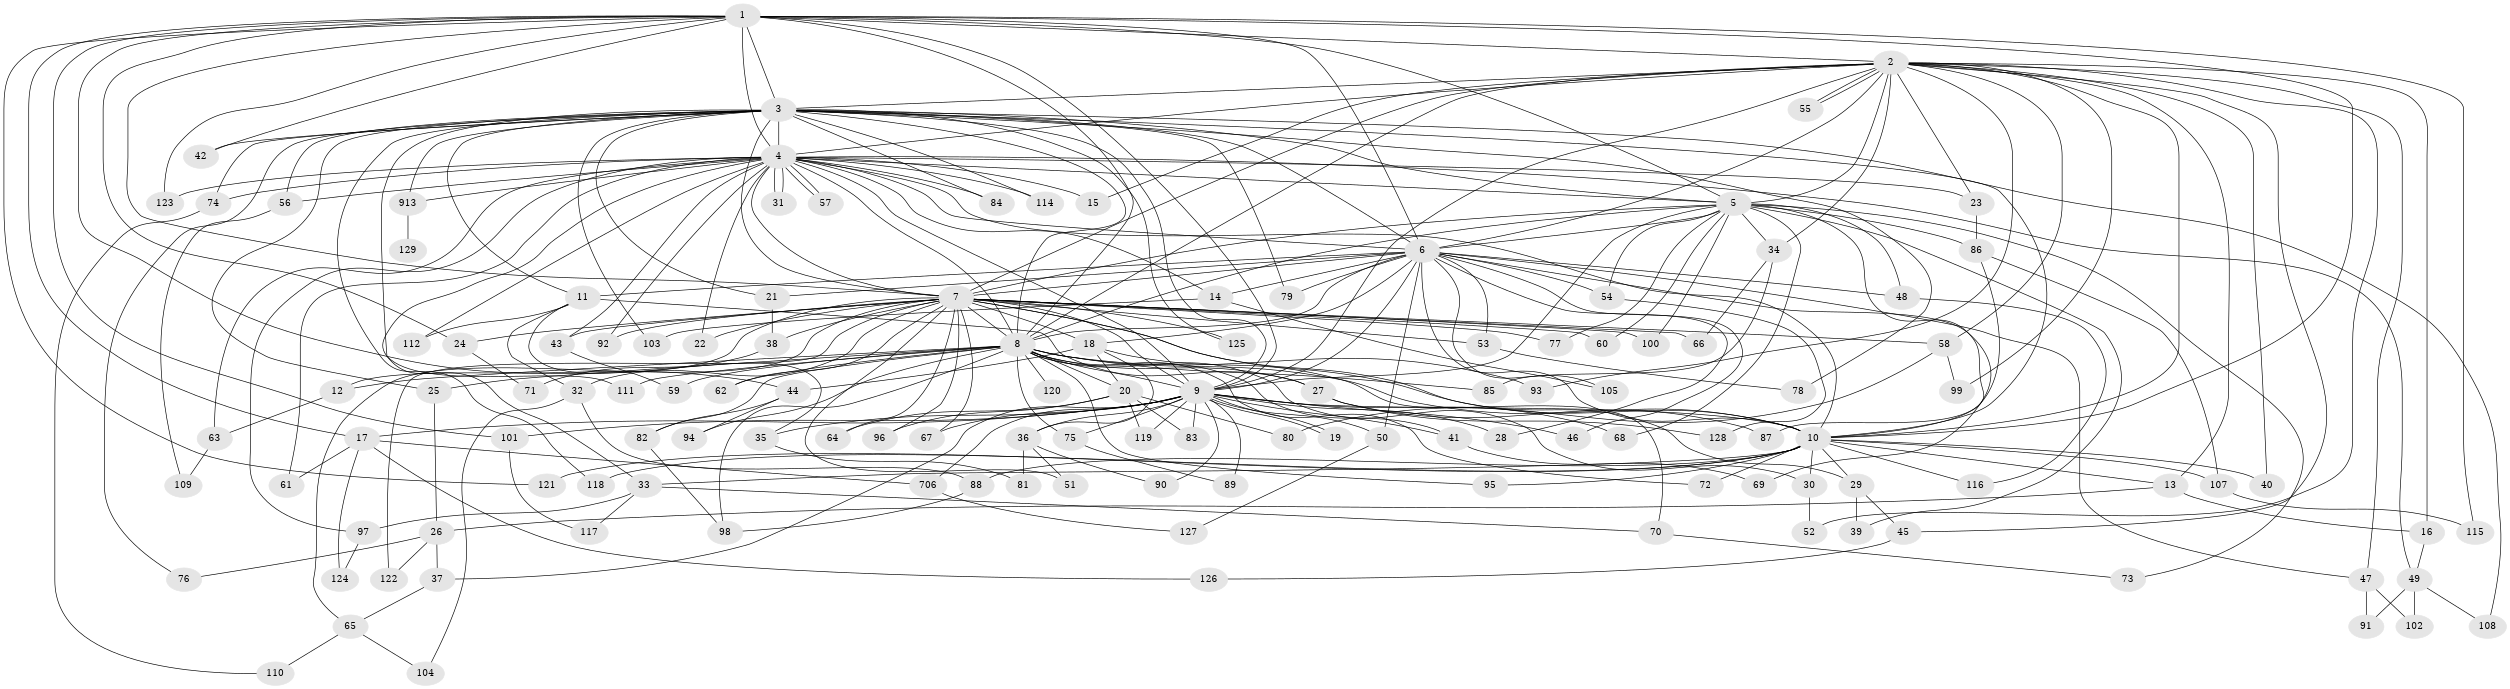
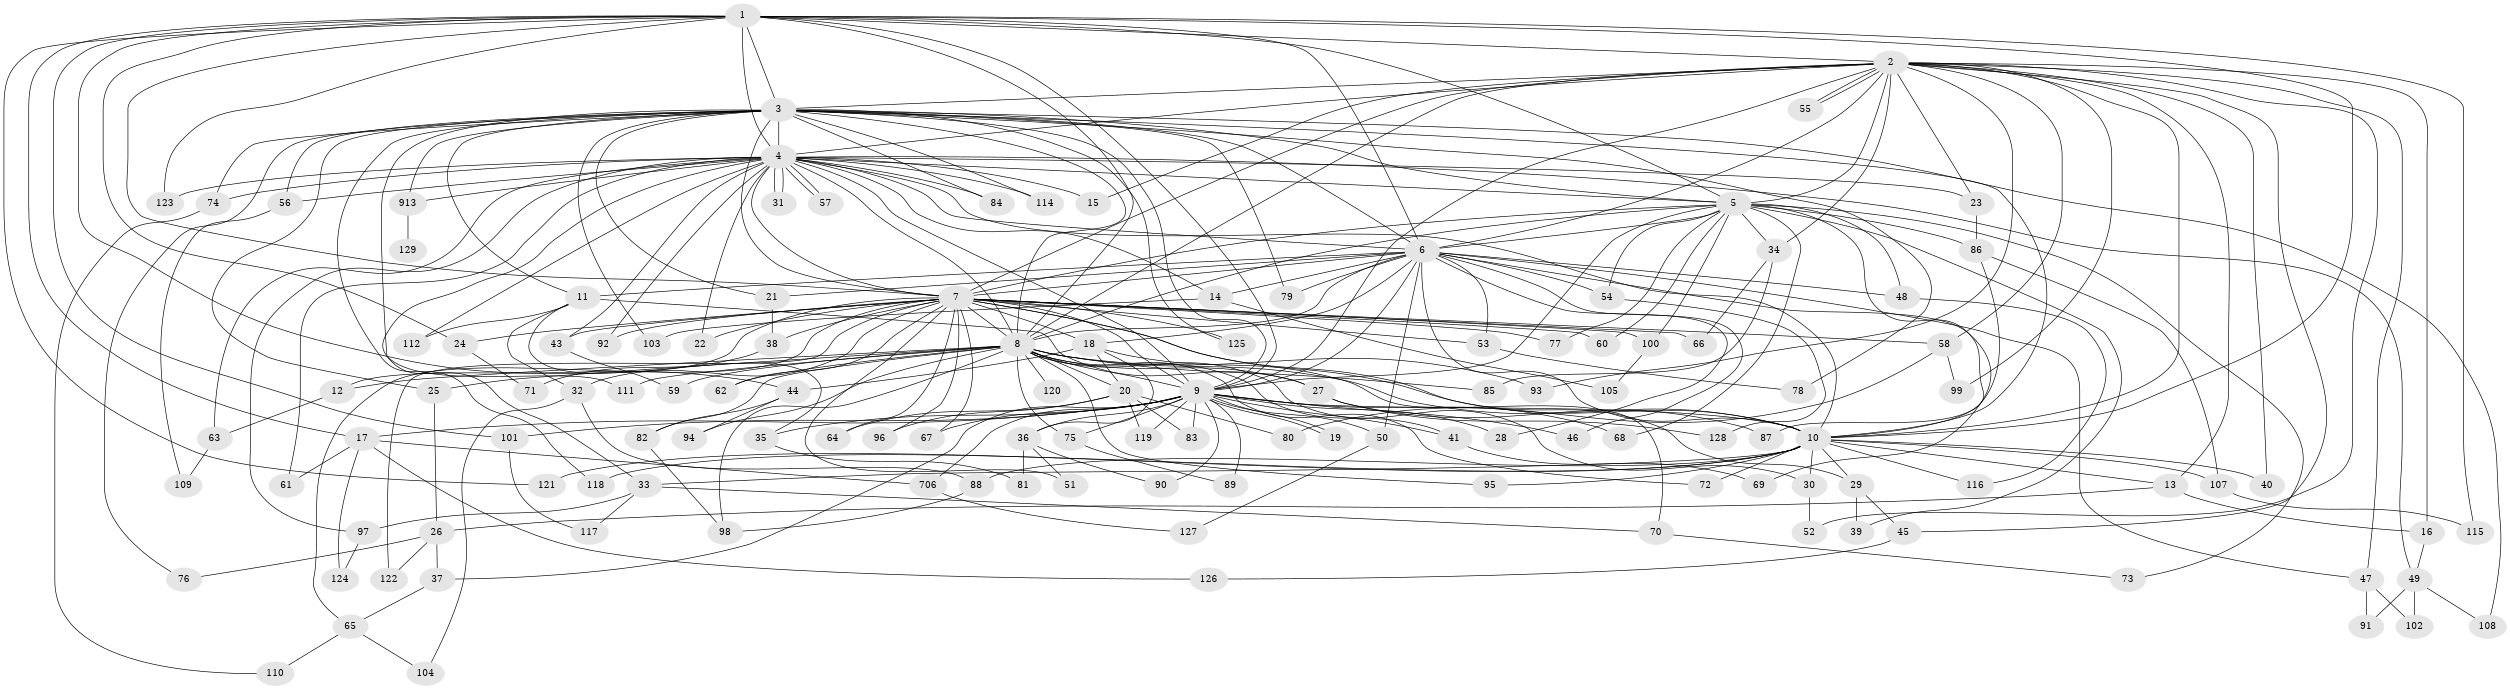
node "42": removed
edge "6" -- "105": now "100" -- "105"
